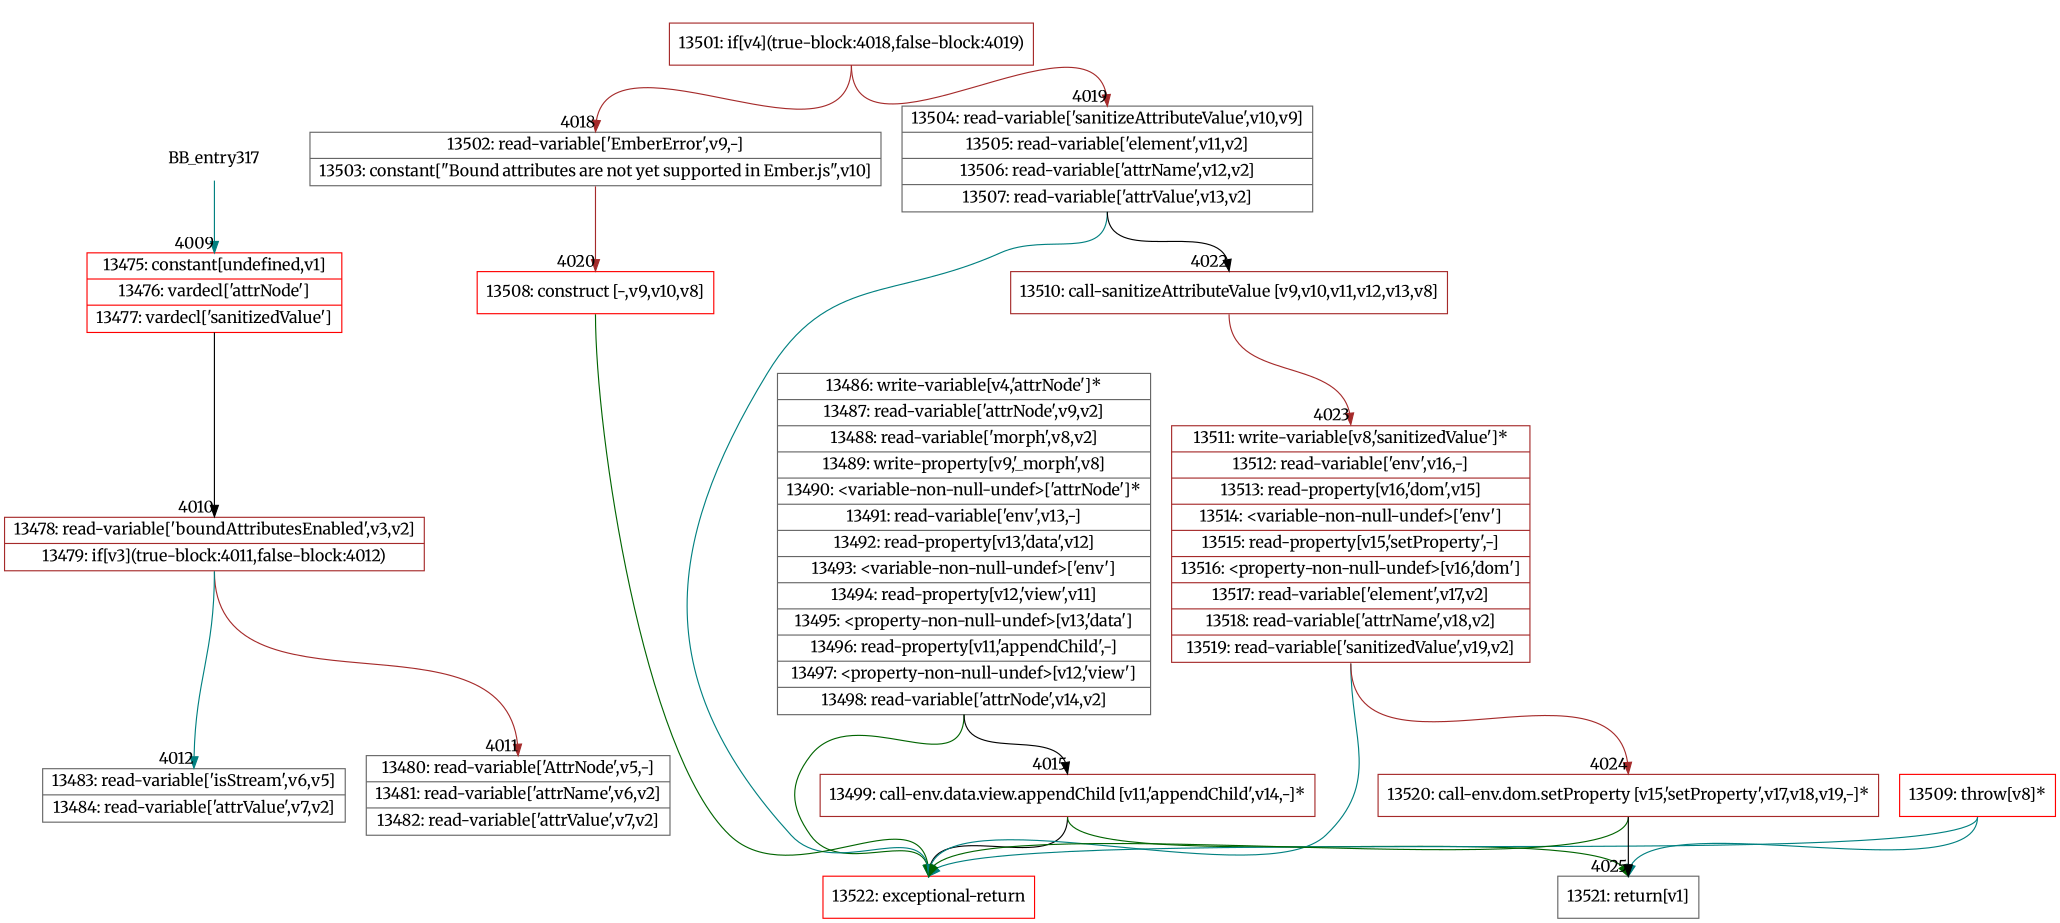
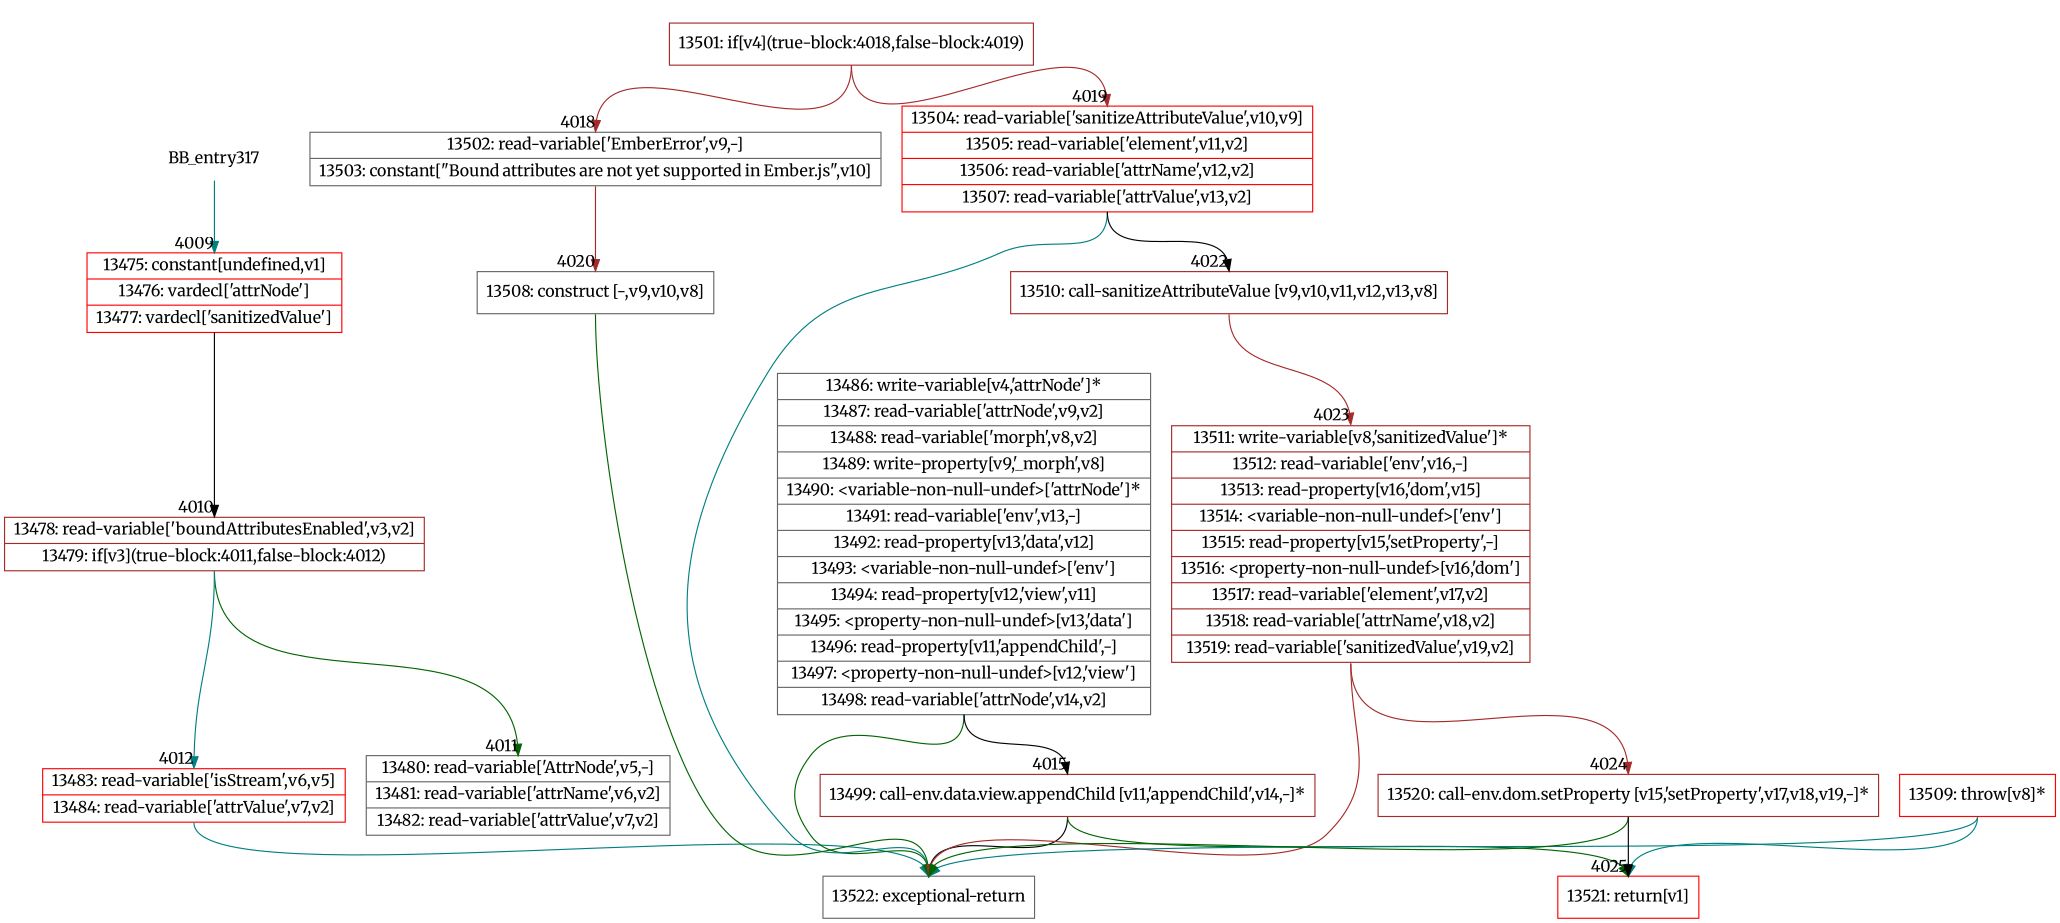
node "13504: read-variable['sanitizeAttributeValue',v10,v9]": color gray40 -> red
node "13508: construct [-,v9,v10,v8]": color red -> gray40
edge "13478: read-variable['boundAttributesEnabled',v3,v2]" -> "13480: read-variable['AttrNode',v5,-]": color brown -> darkgreen
node "13483: read-variable['isStream',v6,v5]": color gray40 -> red
edge "13483: read-variable['isStream',v6,v5]" -> "13522: exceptional-return": added
edge "13511: write-variable[v8,'sanitizedValue']*" -> "13522: exceptional-return": color teal -> brown
node "13522: exceptional-return": color red -> gray40
node "13521: return[v1]": color gray40 -> red
